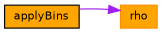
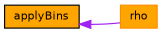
edge "applyBins" -> "rho": reversed
